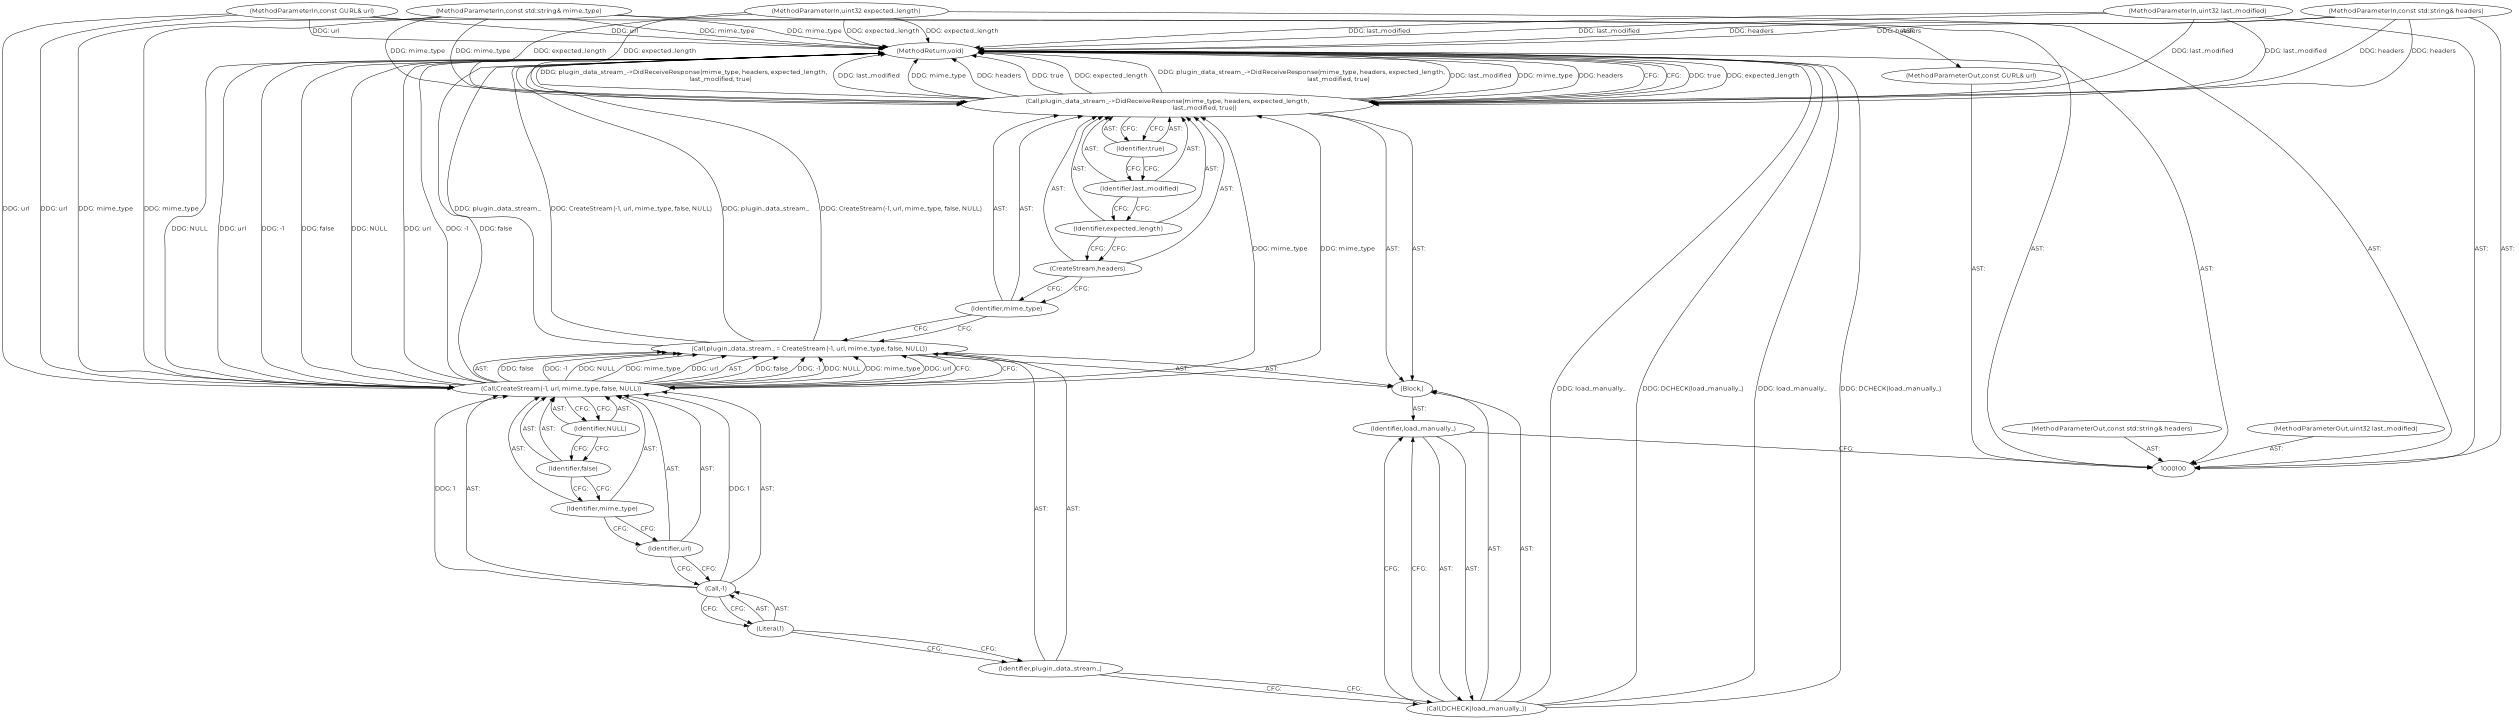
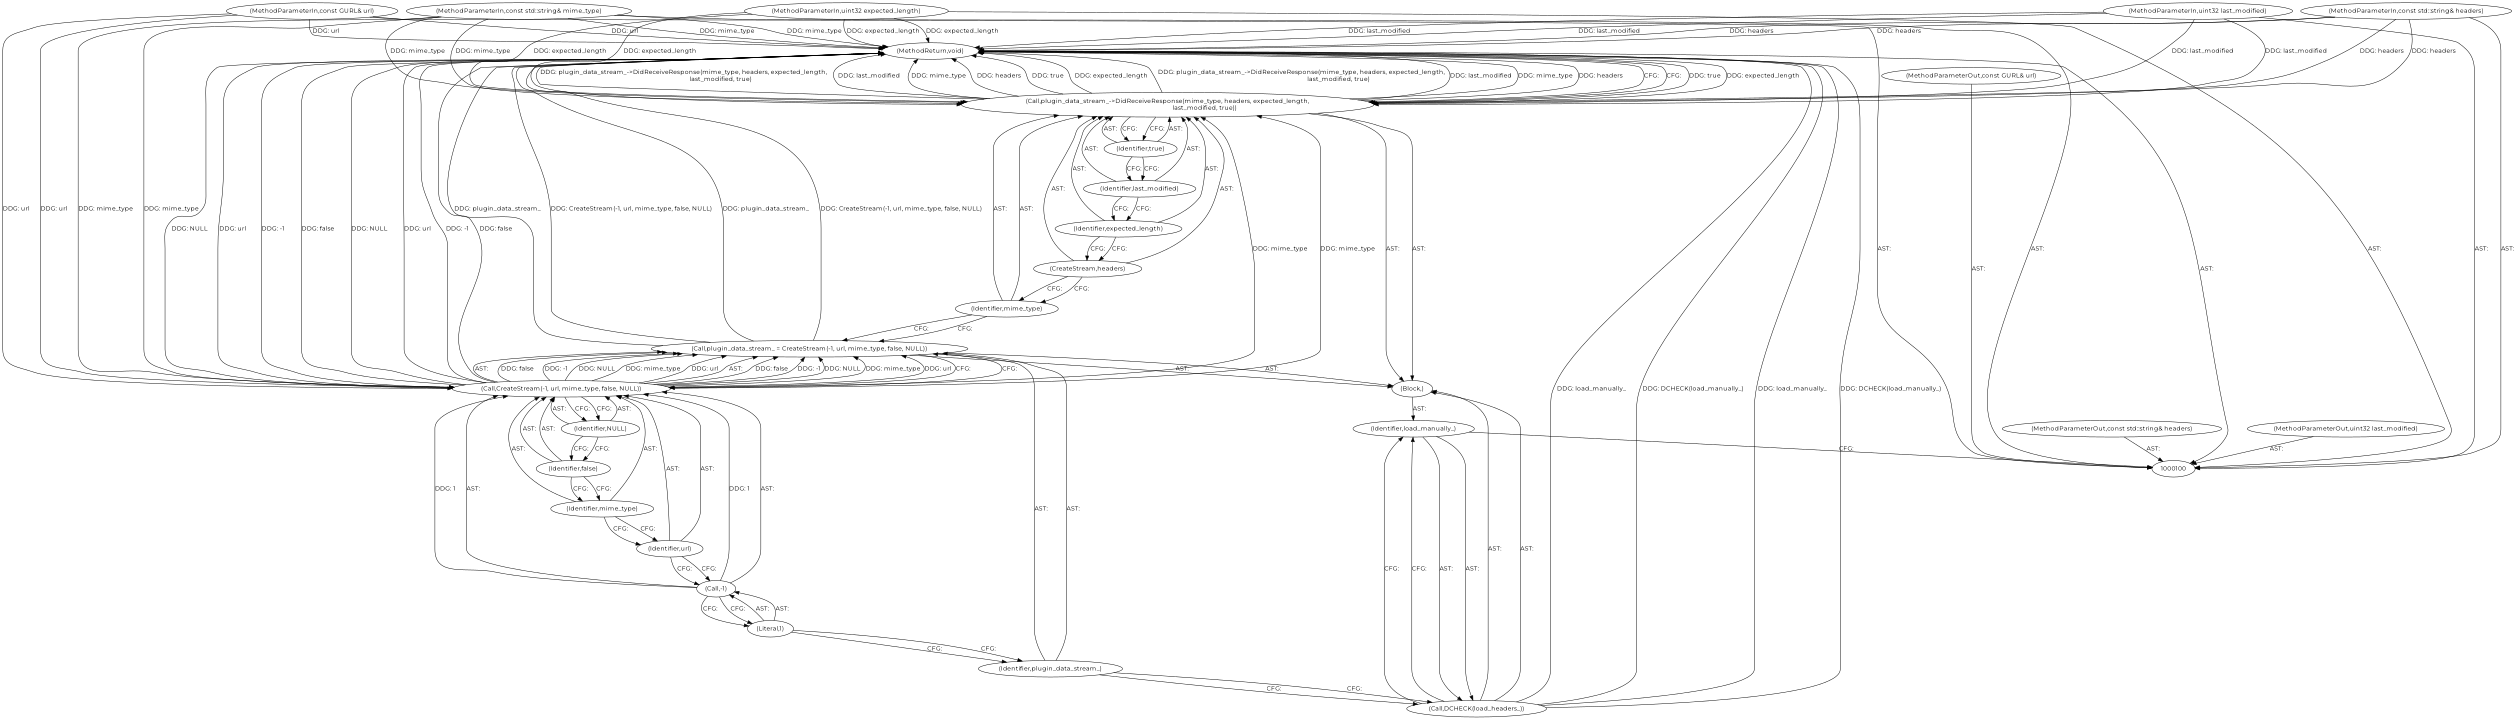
edge "(MethodParameterIn,const GURL& url)" -> "(MethodParameterOut,const GURL& url)": now "(MethodParameterIn,const GURL& url)" -> "1000100"
node "(Call,DCHECK(load_manually_))": label "(Call,DCHECK(load_manually_))" -> "(Call,DCHECK(load_headers_))"
